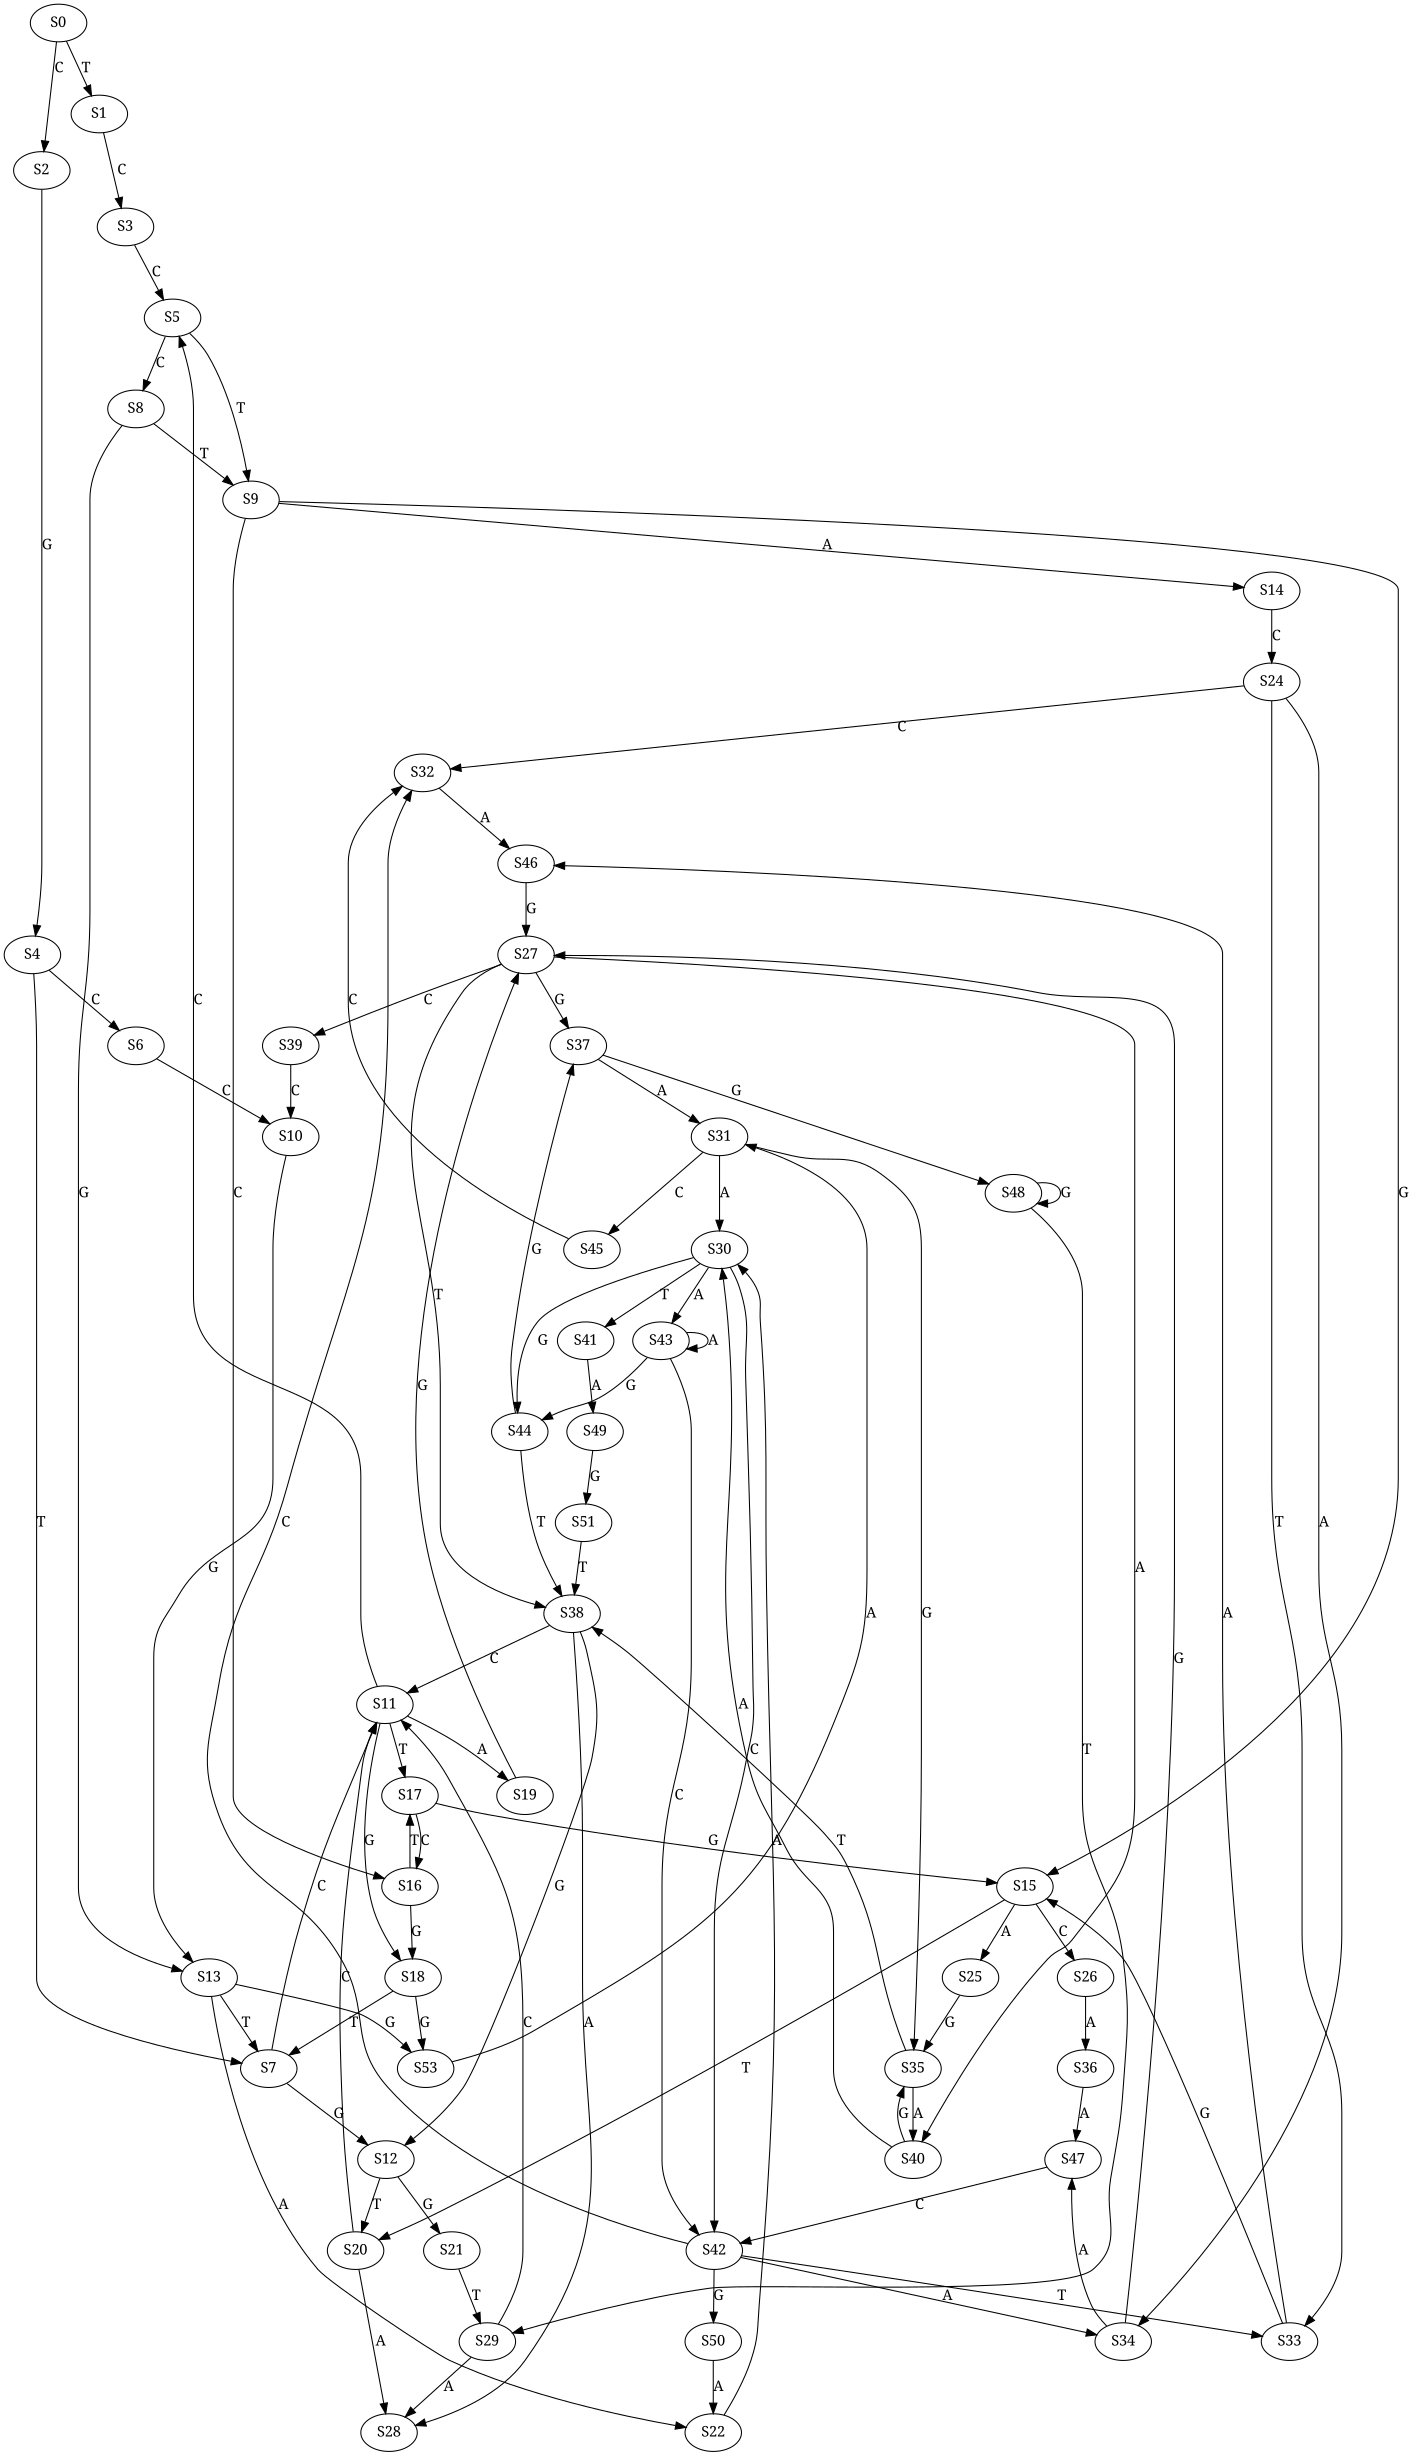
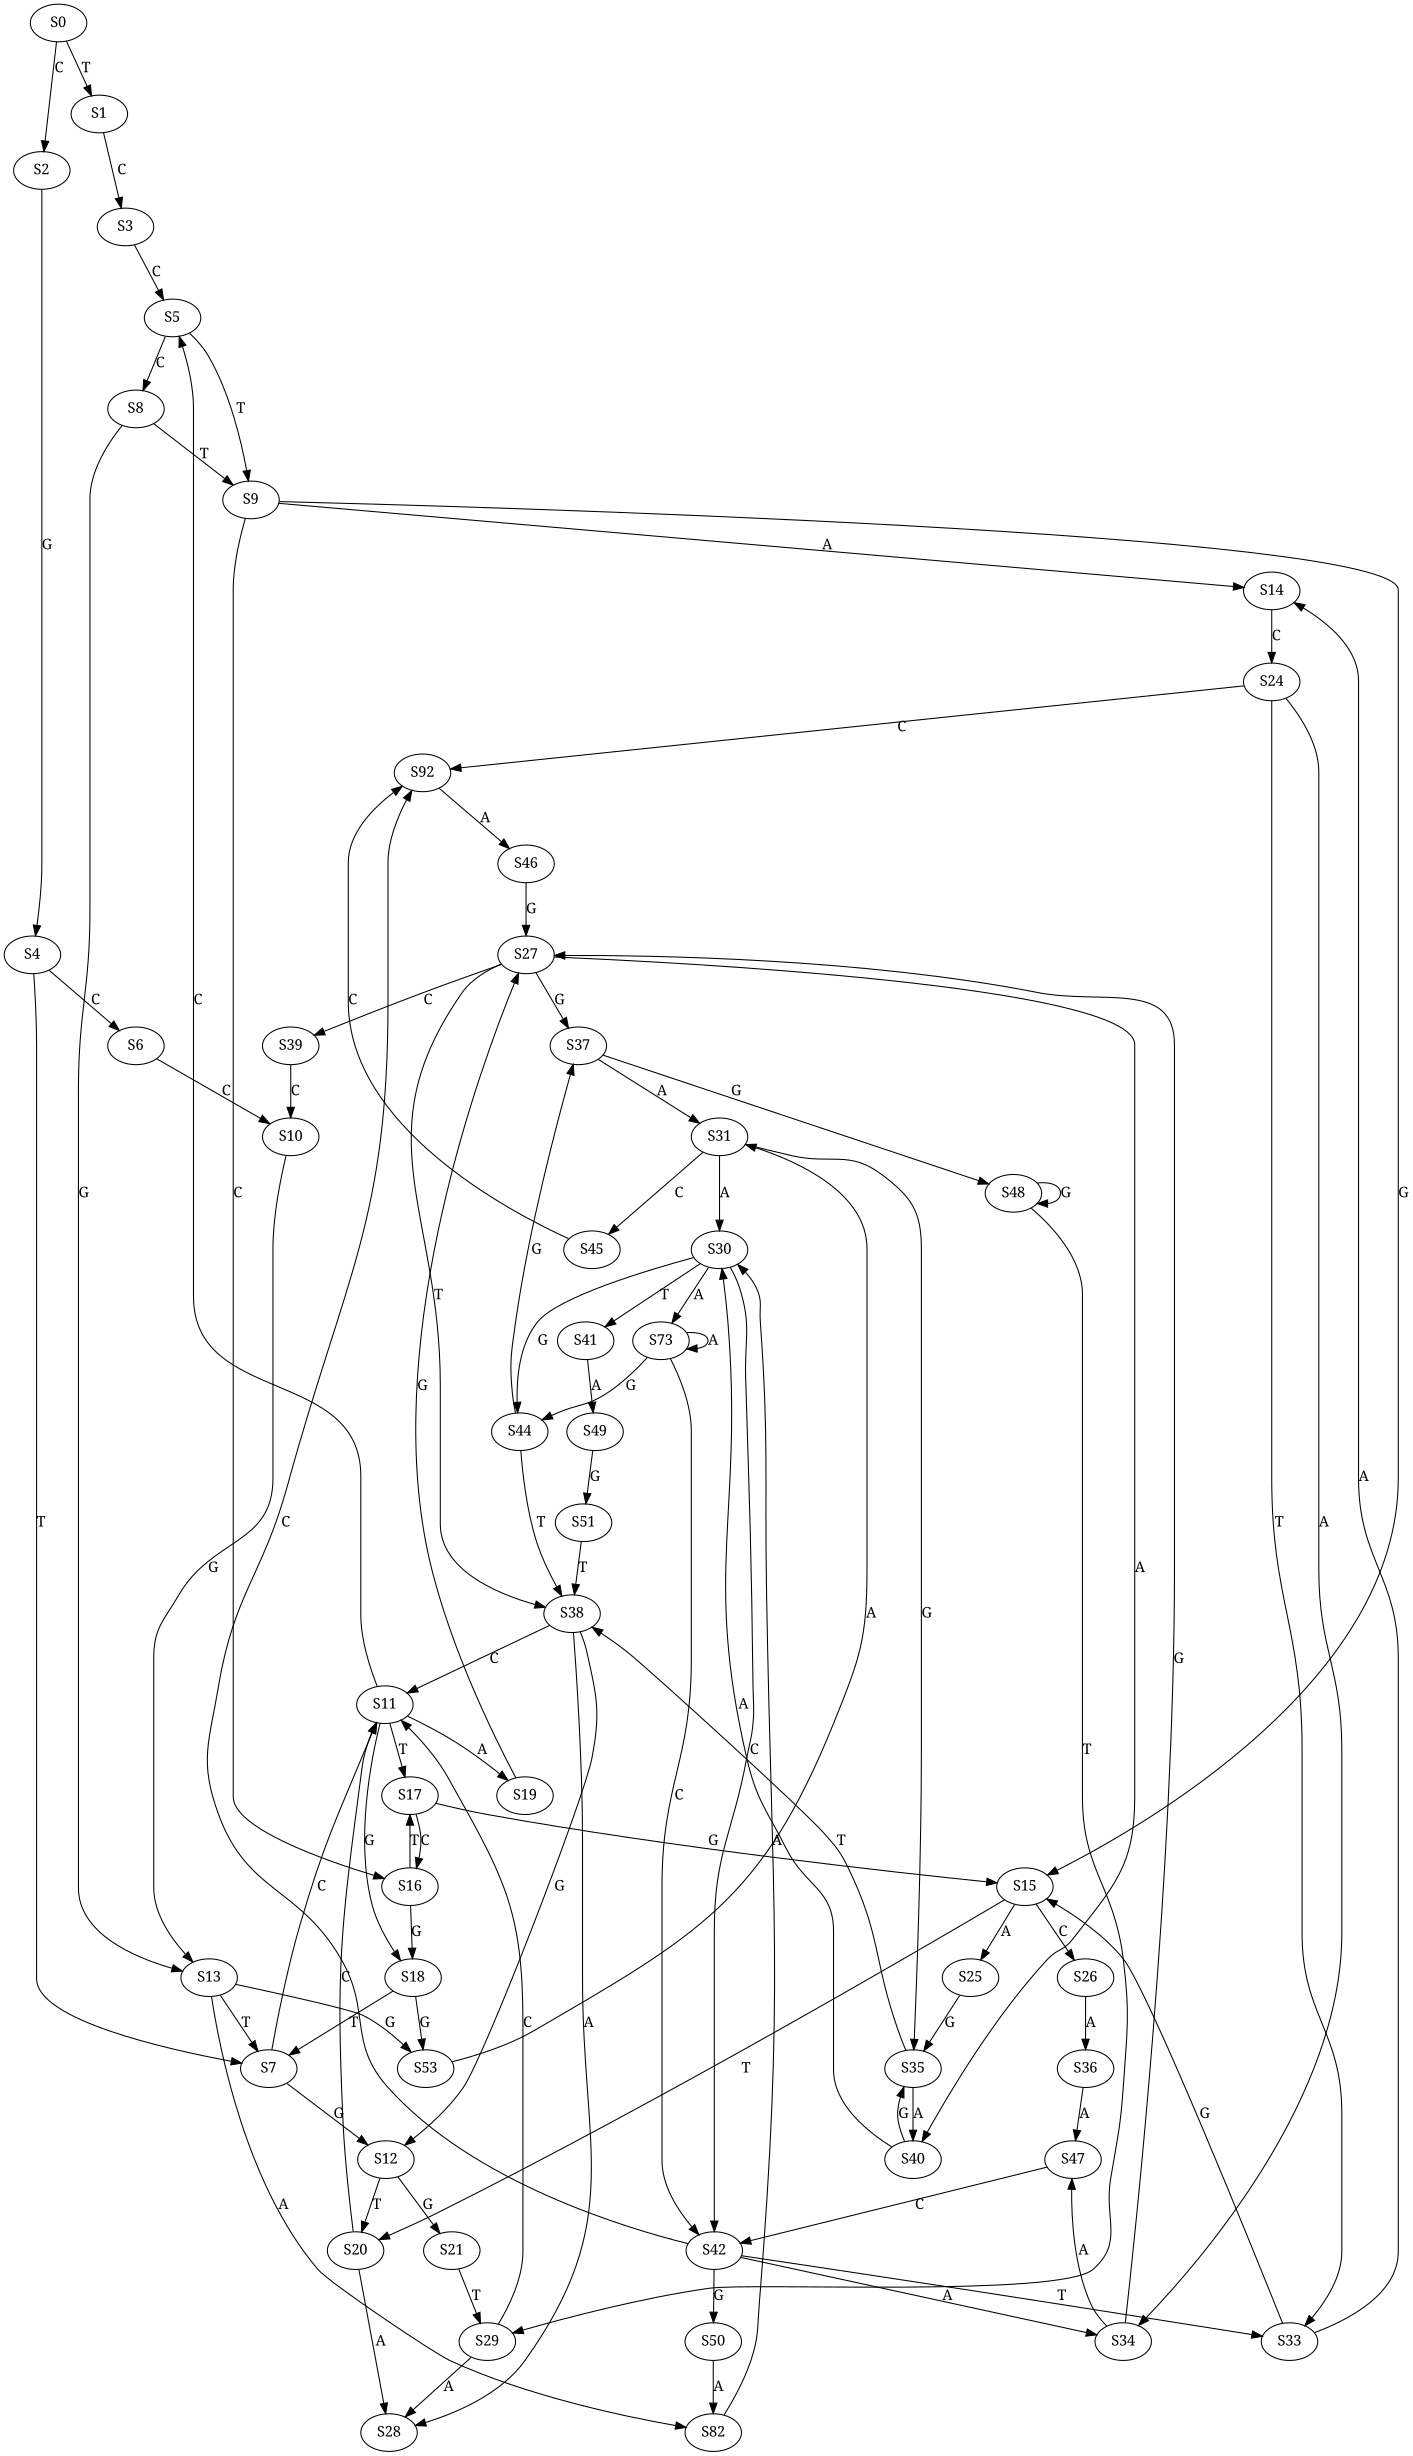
node "S32": label "S32" -> "S92"
edge "S33" -> "S46": now "S33" -> "S14"
node "S43": label "S43" -> "S73"
node "S22": label "S22" -> "S82"
